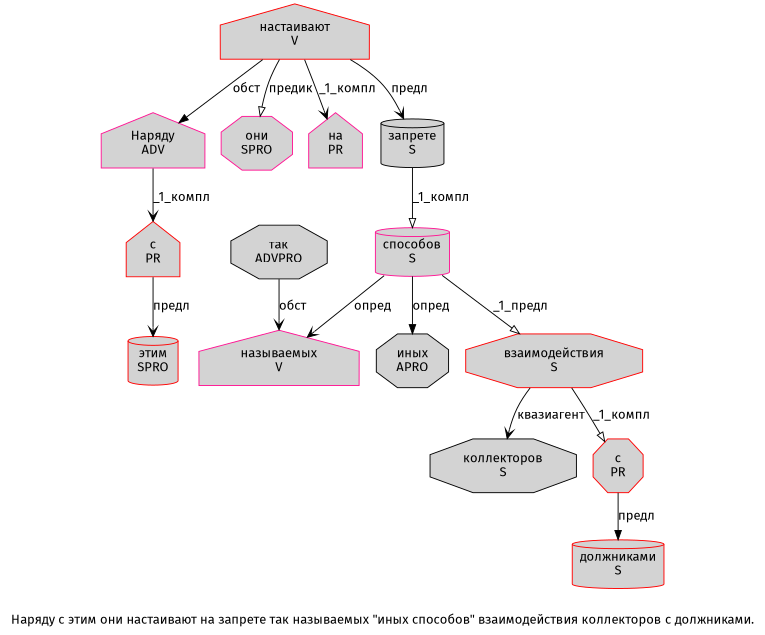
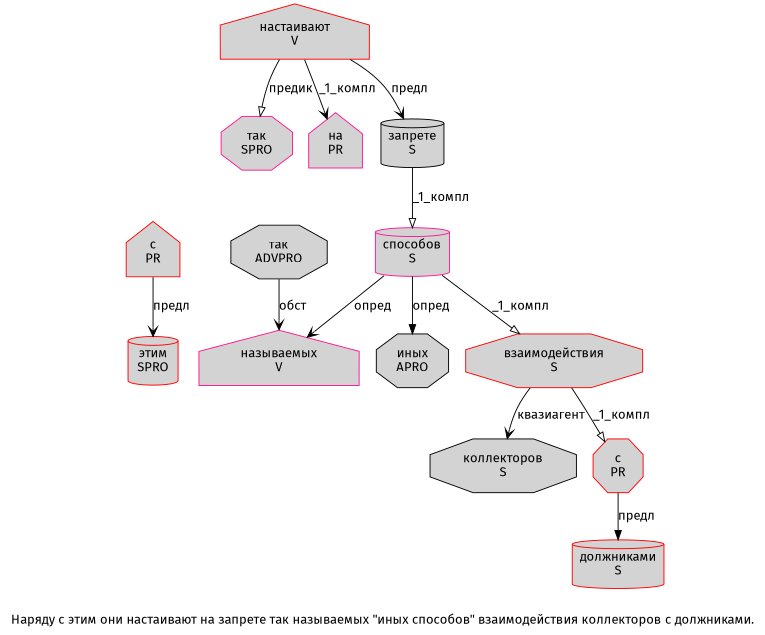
node "Наряду ADV": removed
node "они SPRO": label "они SPRO" -> "так SPRO"
edge "способов S" -> "взаимодействия S": label "_1_предл" -> "_1_компл"
